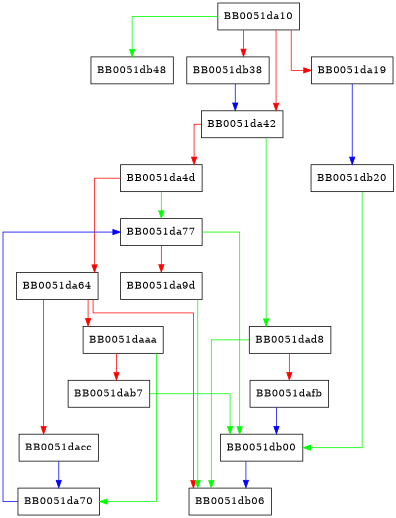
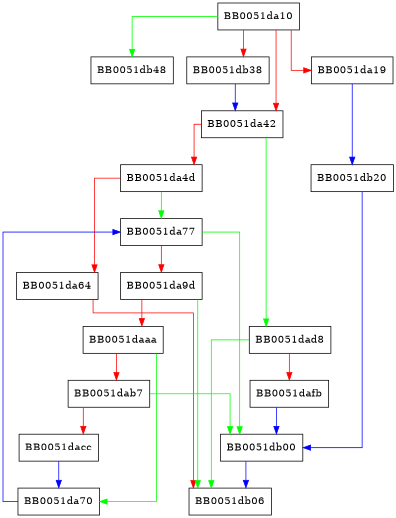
edge "BB0051da64" -> "BB0051daaa": now "BB0051da9d" -> "BB0051daaa"
edge "BB0051db20" -> "BB0051db00": color green -> blue
edge "BB0051da64" -> "BB0051dacc": now "BB0051dab7" -> "BB0051dacc"
